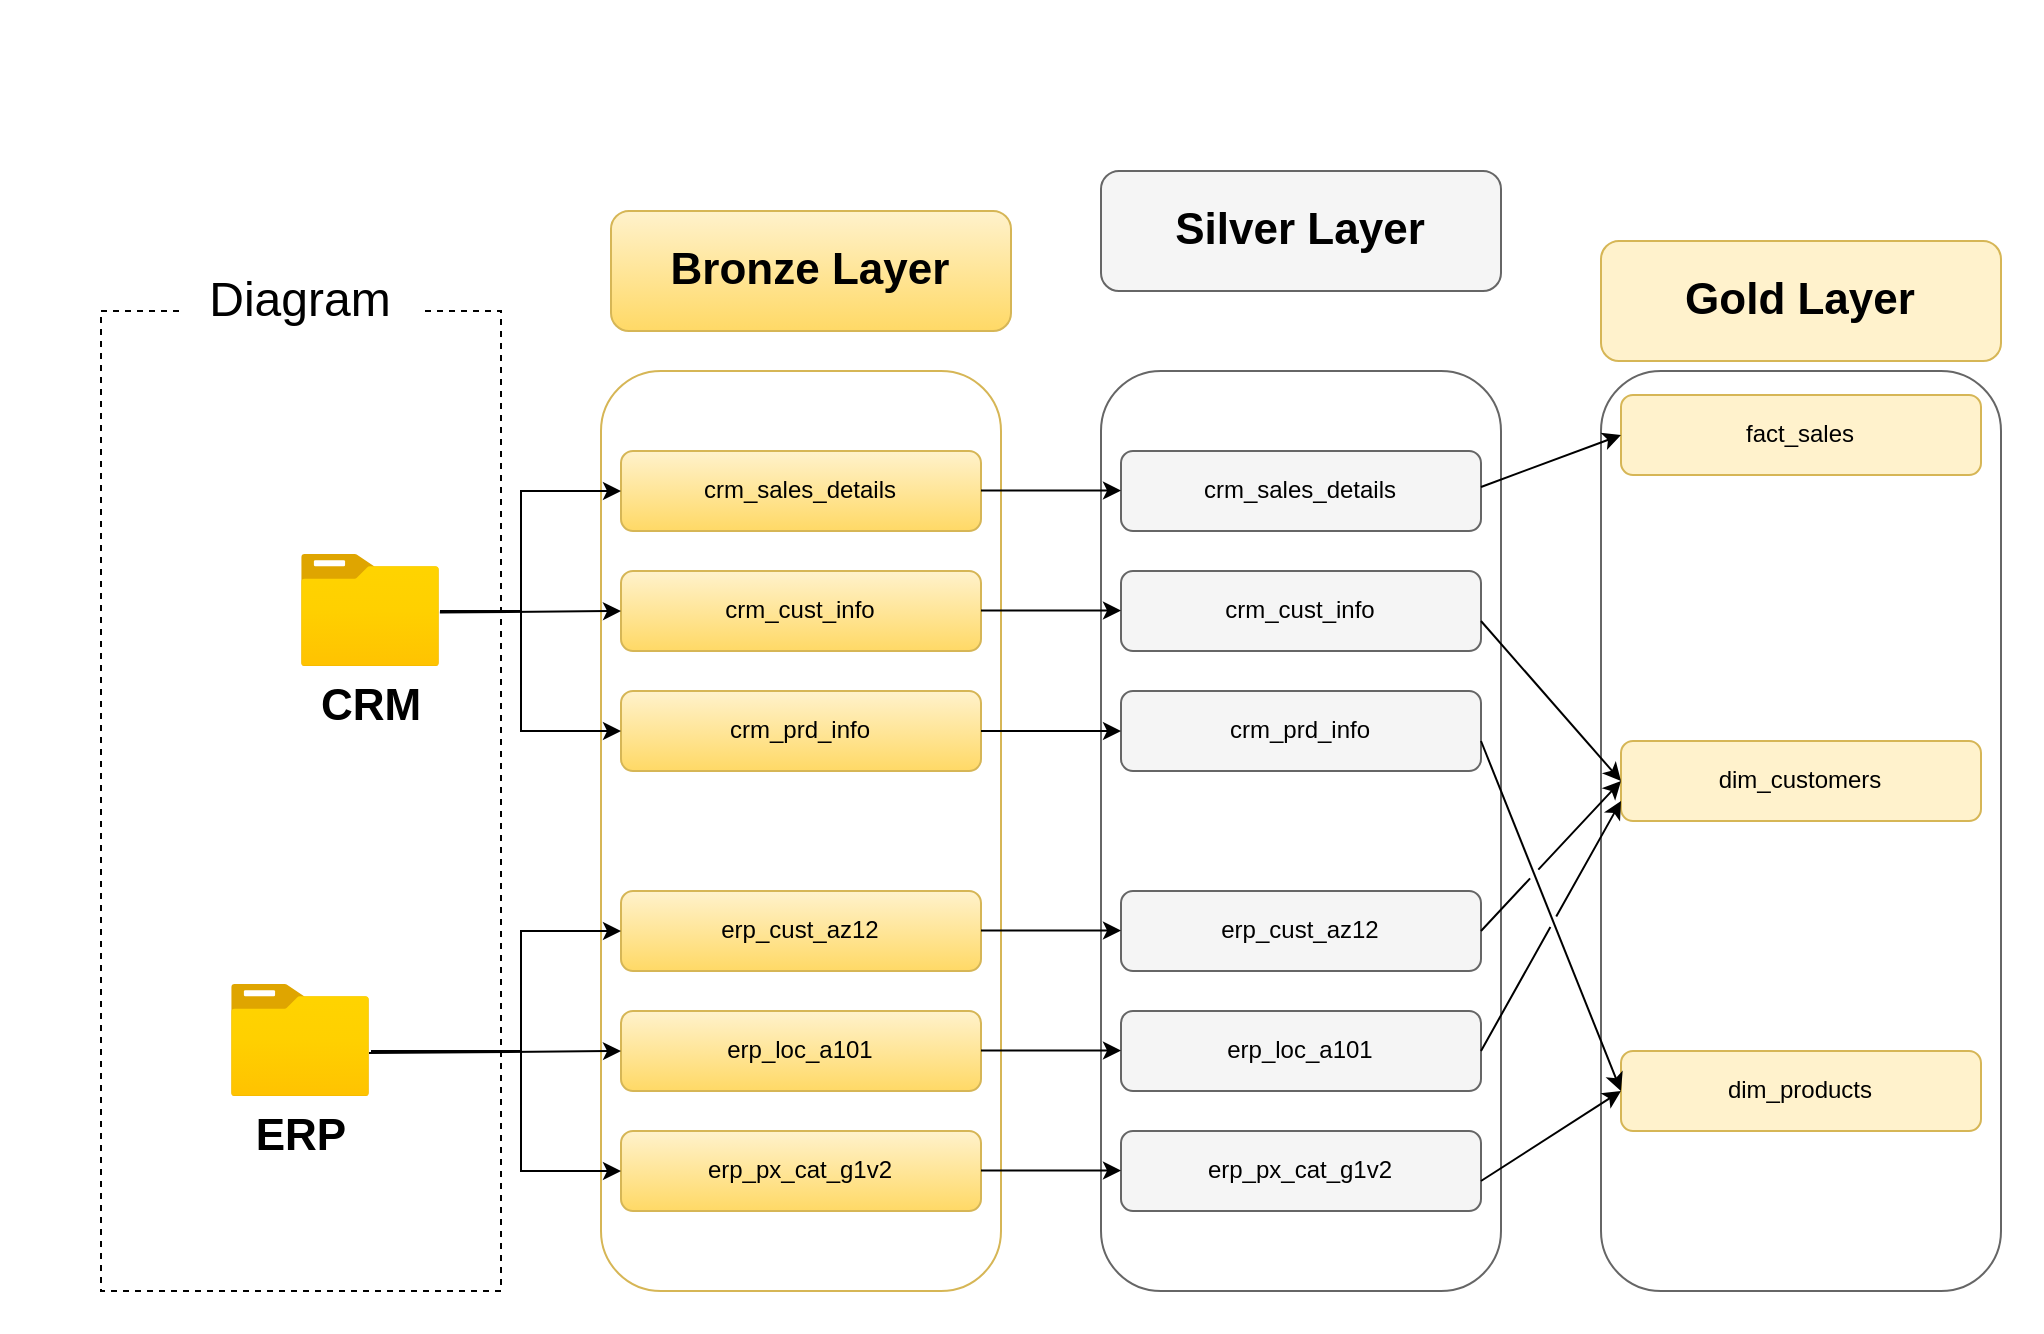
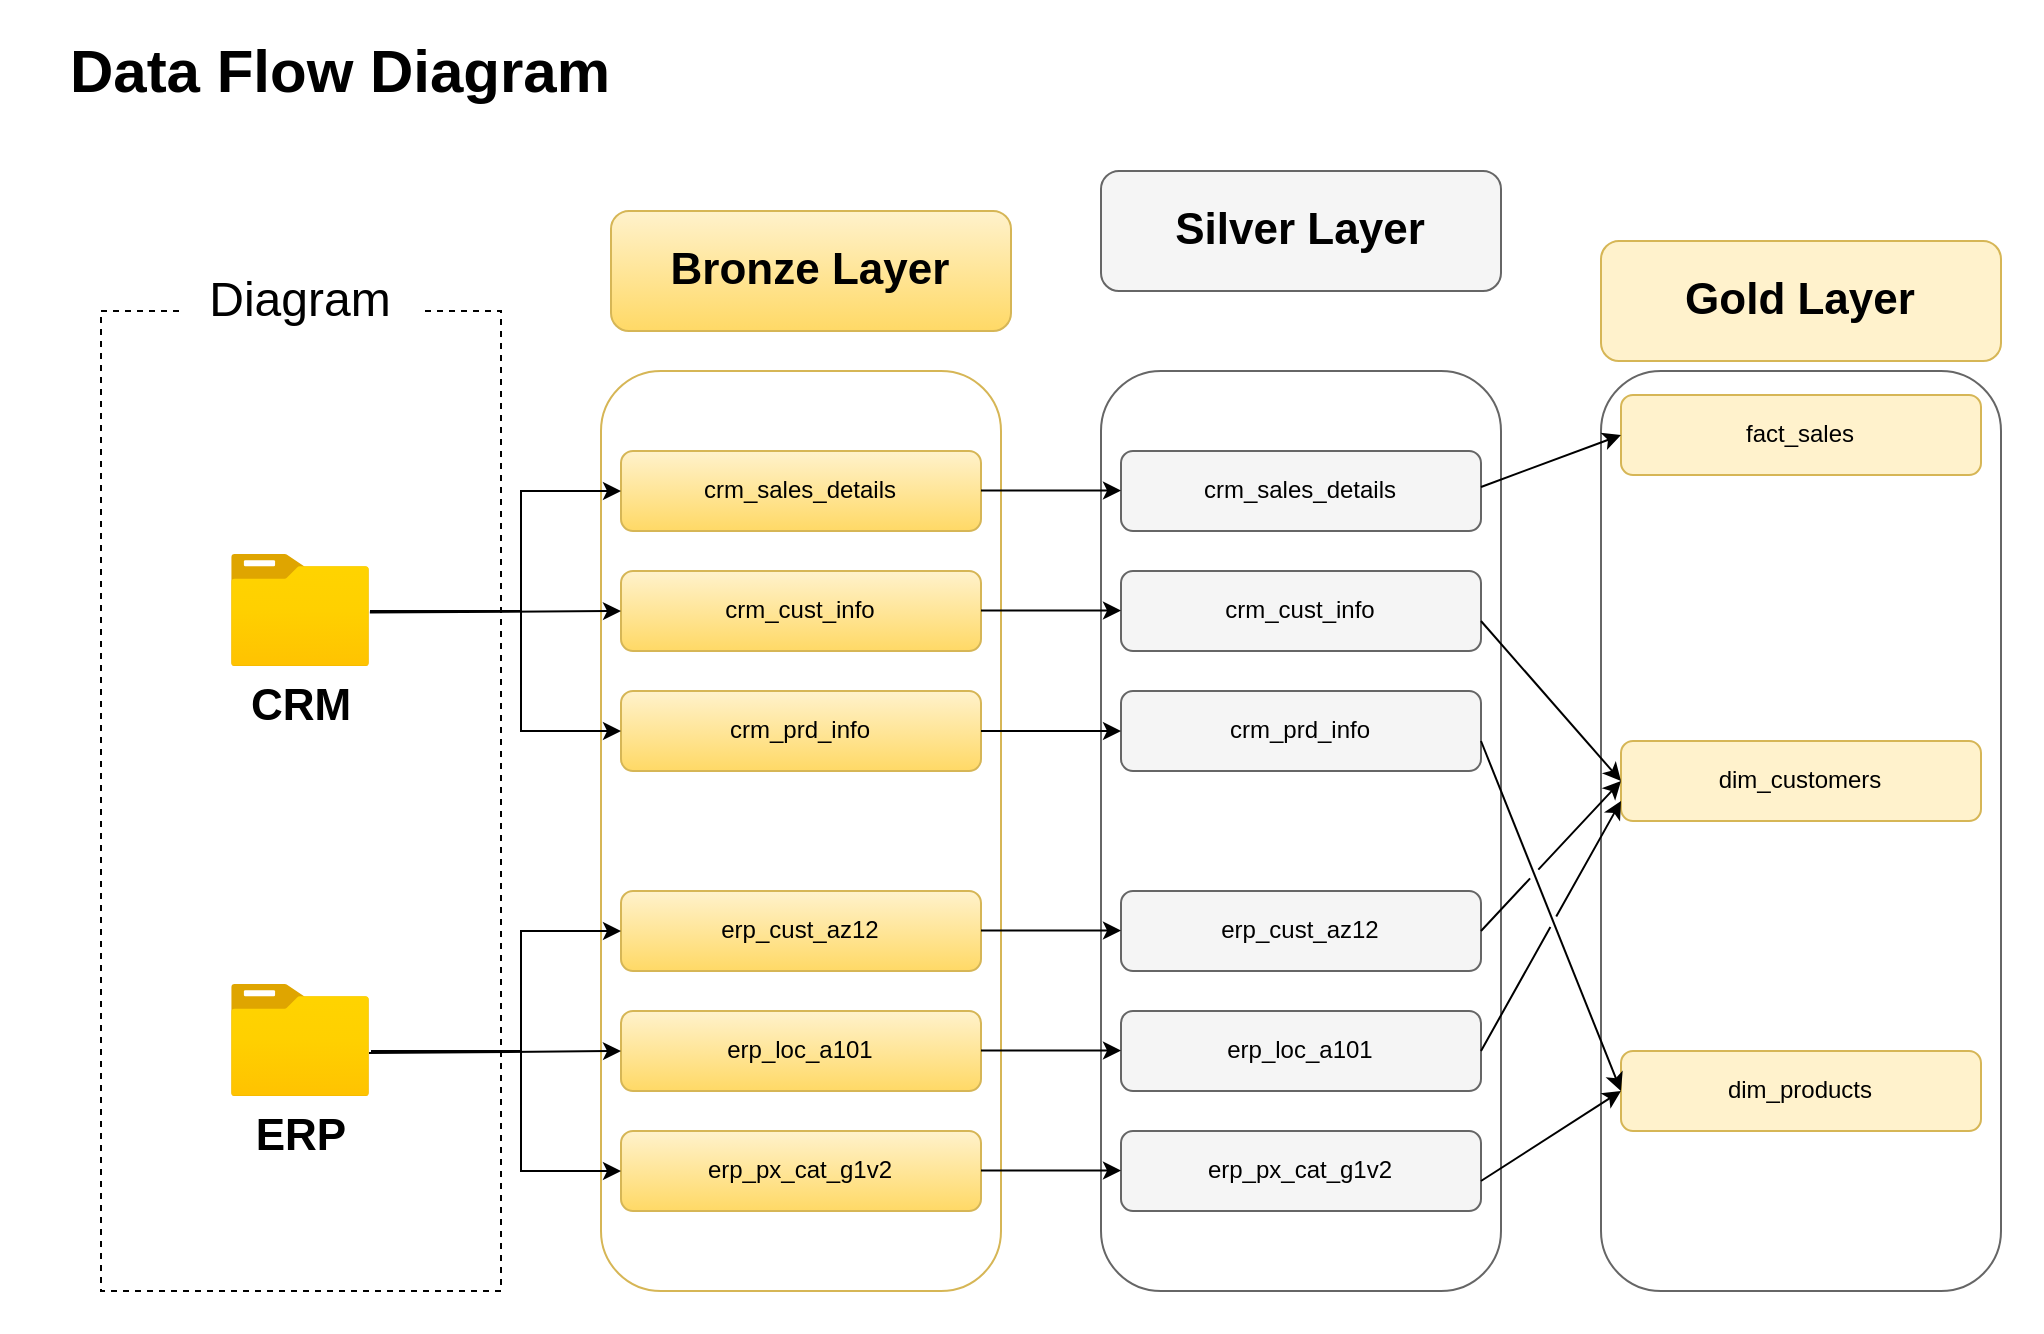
node "Data Flow Diagram": added
node "CRM": moved (371, 611) -> (301, 611)
